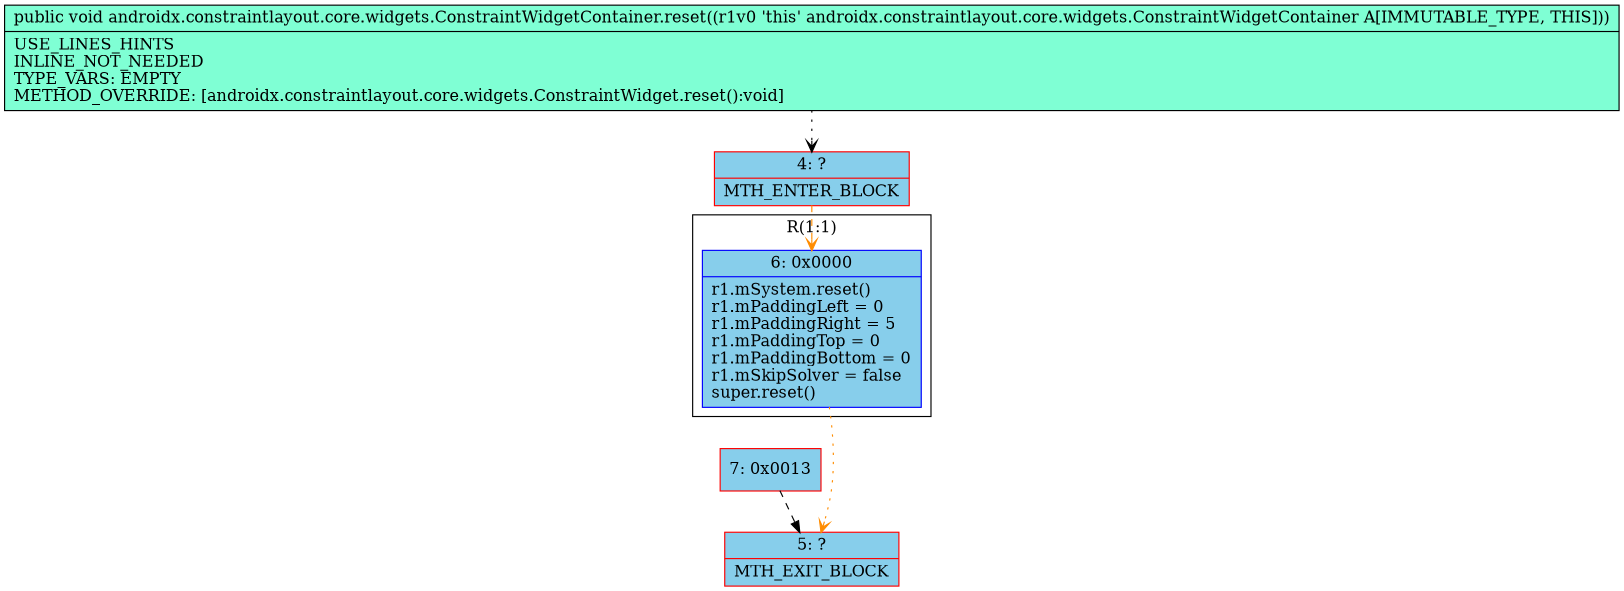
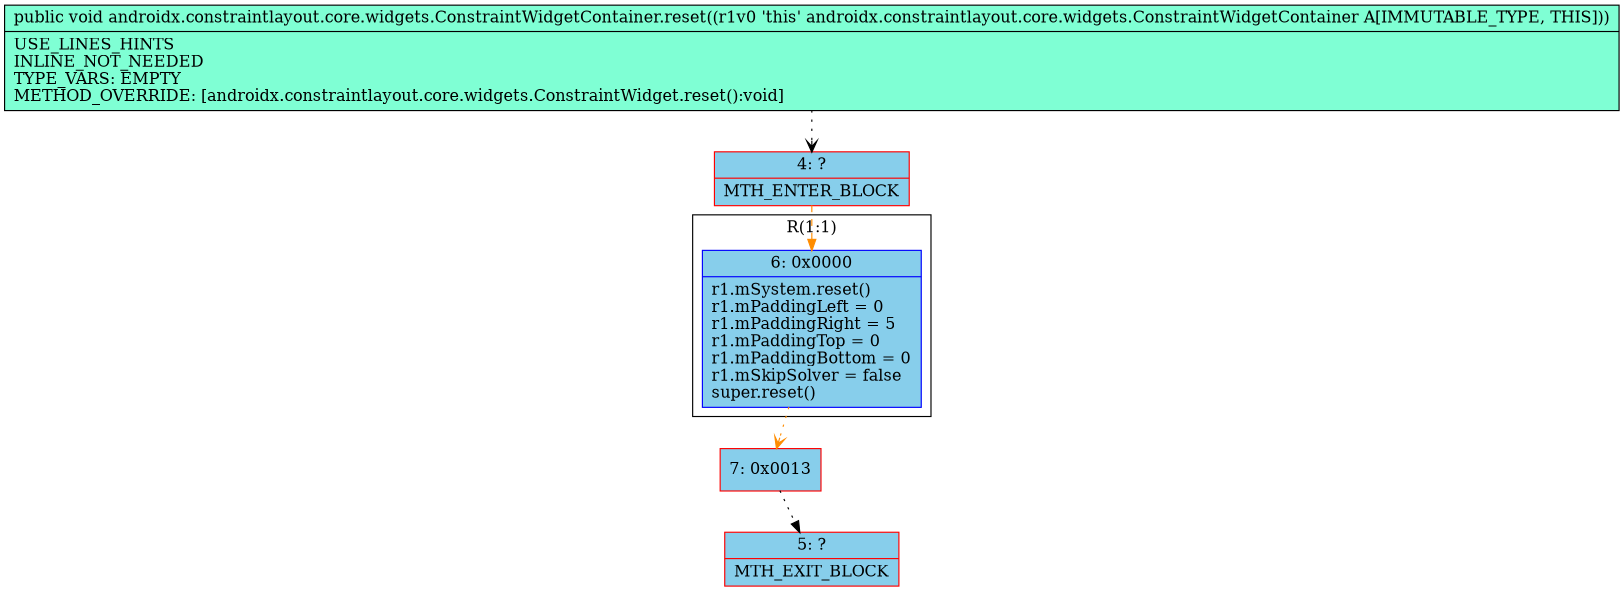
edge "4: ?" -> "6: 0x0000": arrowhead vee -> normal
edge "6: 0x0000" -> "5: ?": now "6: 0x0000" -> "7: 0x0013"
edge "7: 0x0013" -> "5: ?": style dashed -> dotted
